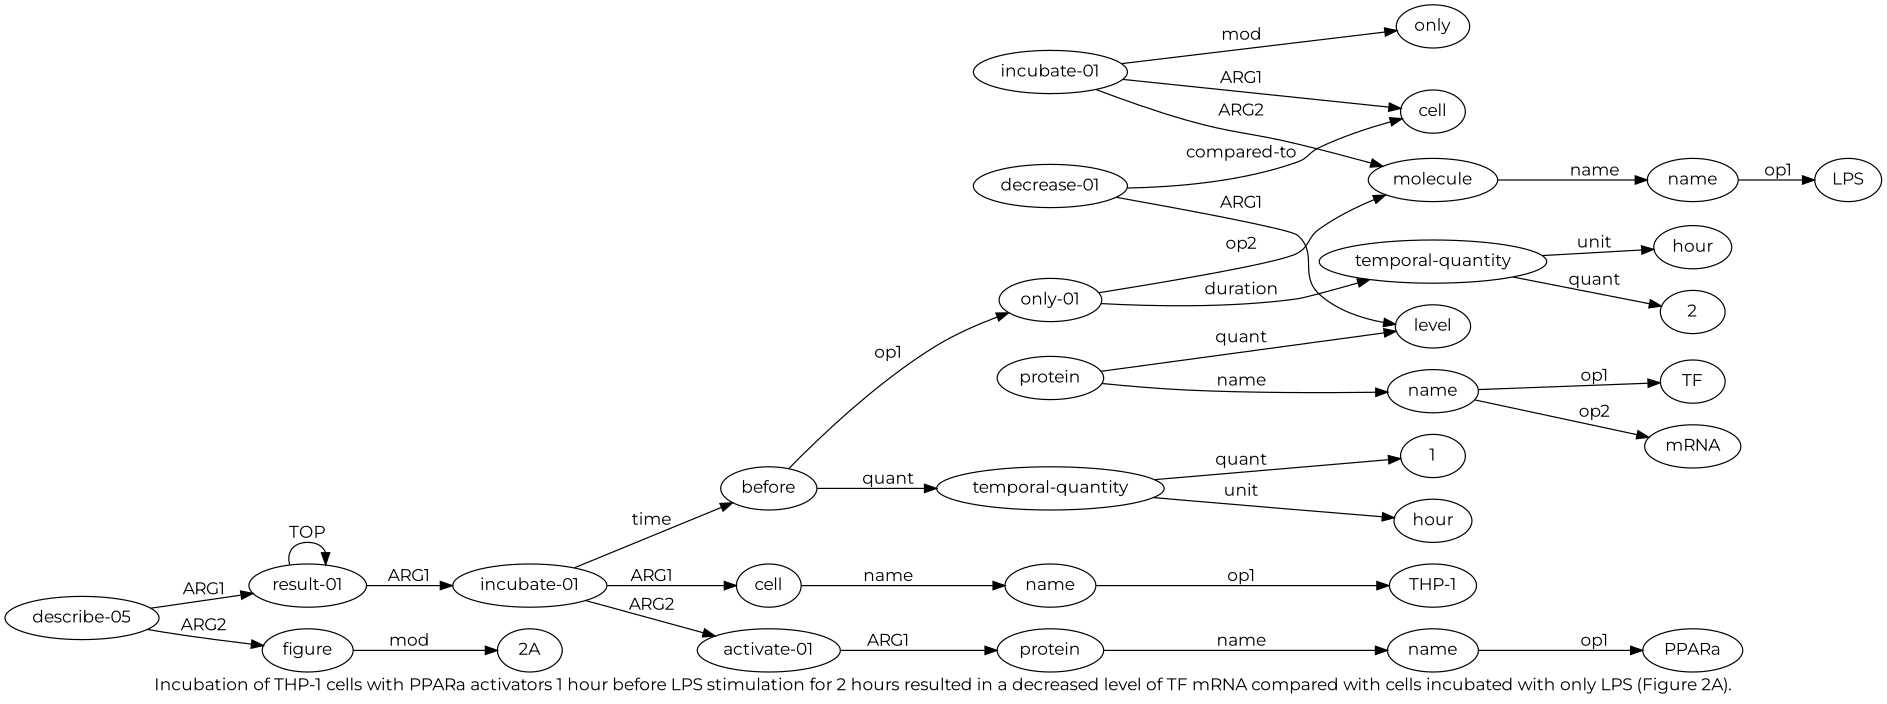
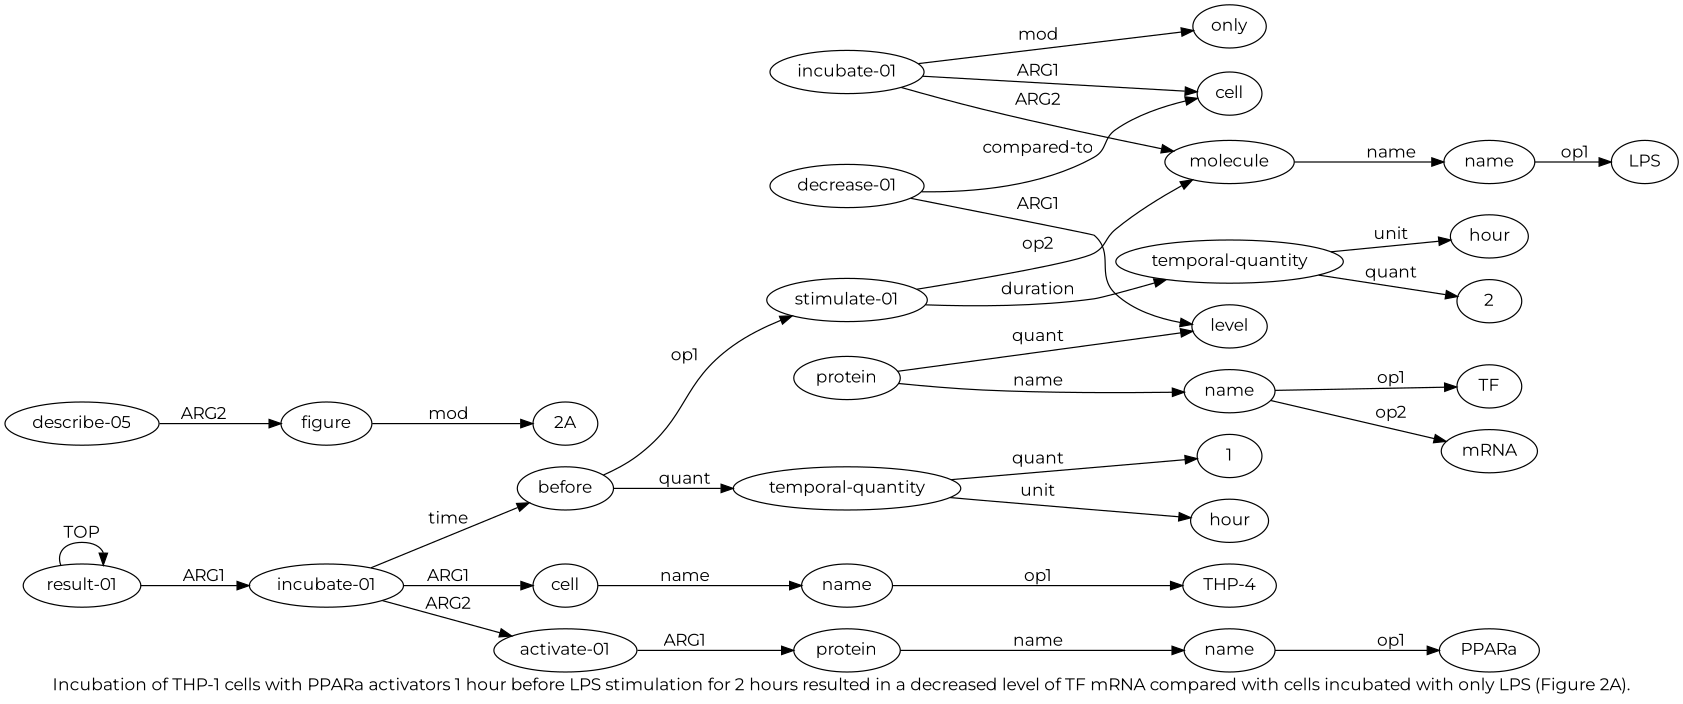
node "only-01": label "only-01" -> "stimulate-01"
node "THP-1": label "THP-1" -> "THP-4"
edge "describe-05" -> "result-01": removed, label "ARG1"
